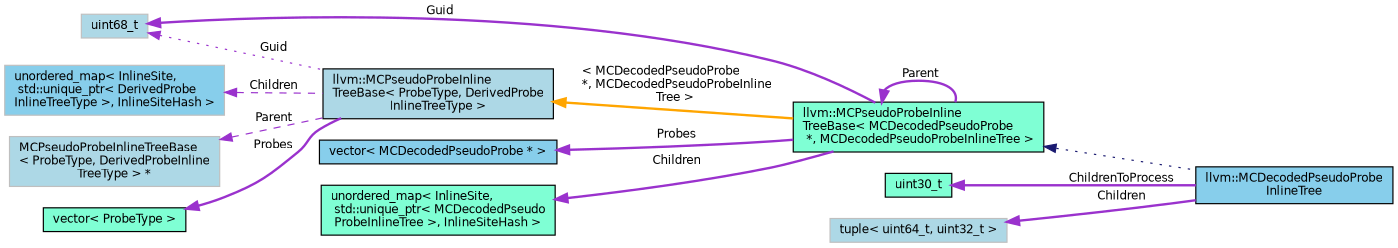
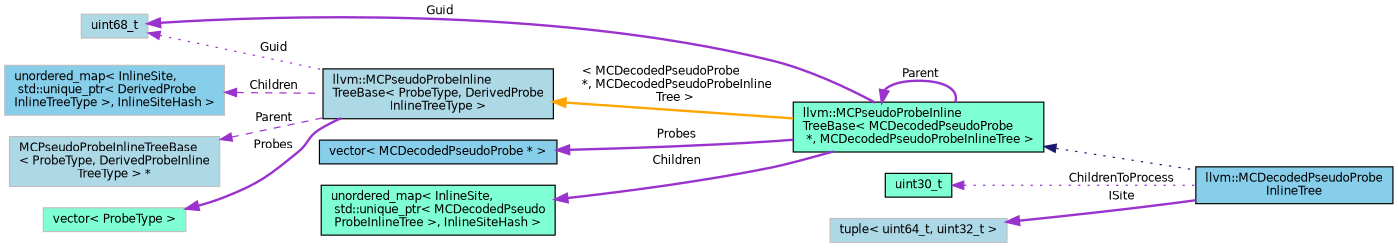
edge "llvm::MCDecodedPseudoProbe InlineTree" -> "uint30_t": style bold -> dotted
edge "llvm::MCDecodedPseudoProbe InlineTree" -> "tuple< uint64_t, uint32_t >": label " Children" -> " ISite"
node "vector< ProbeType >": color black -> grey75
